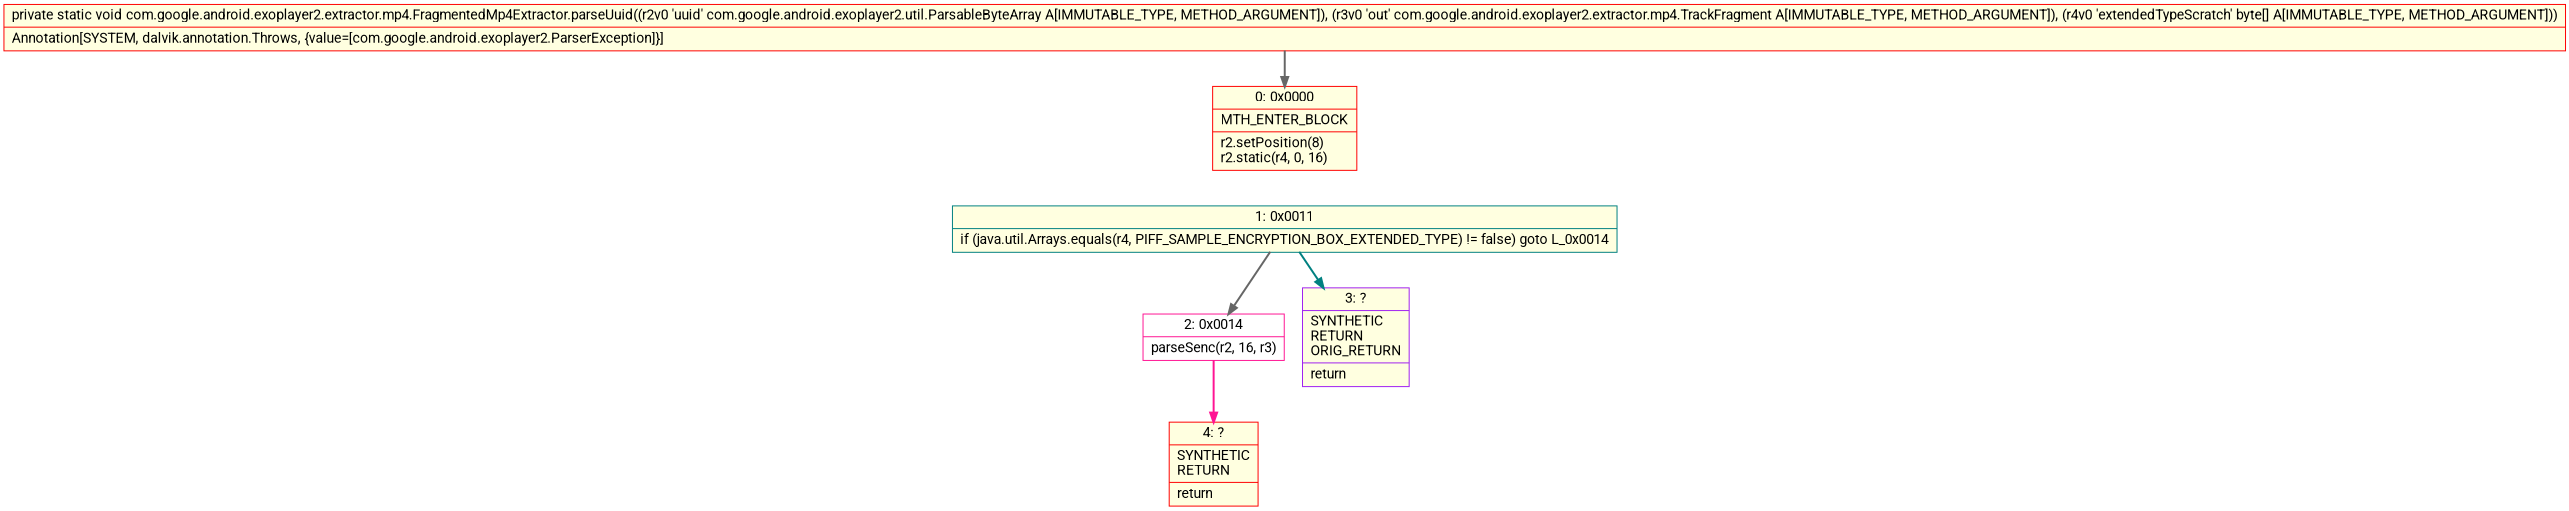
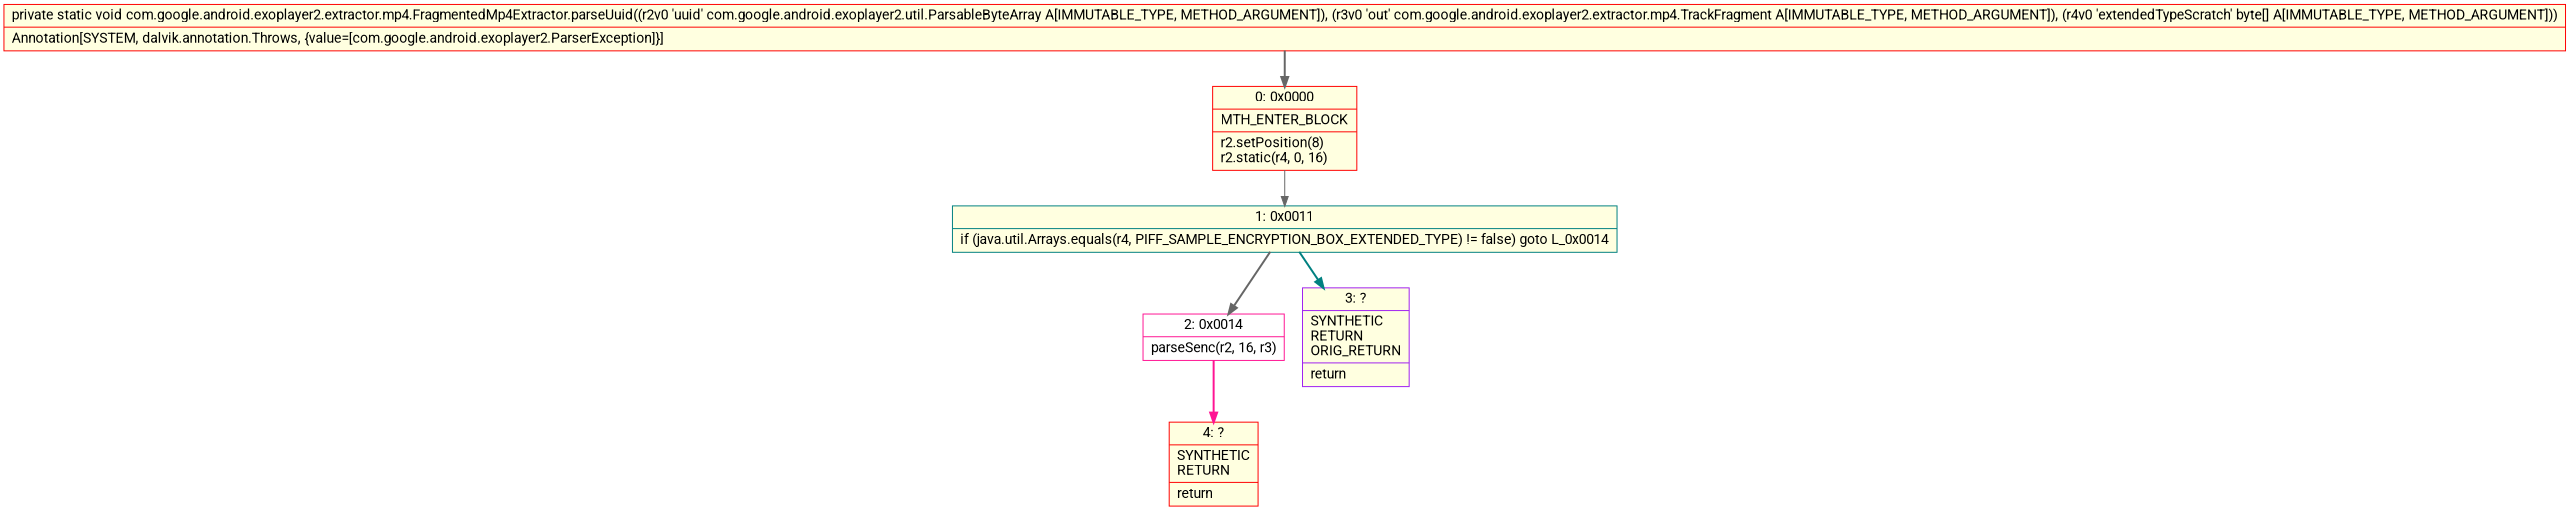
edge "0: 0x0000" -> "1: 0x0011": added
